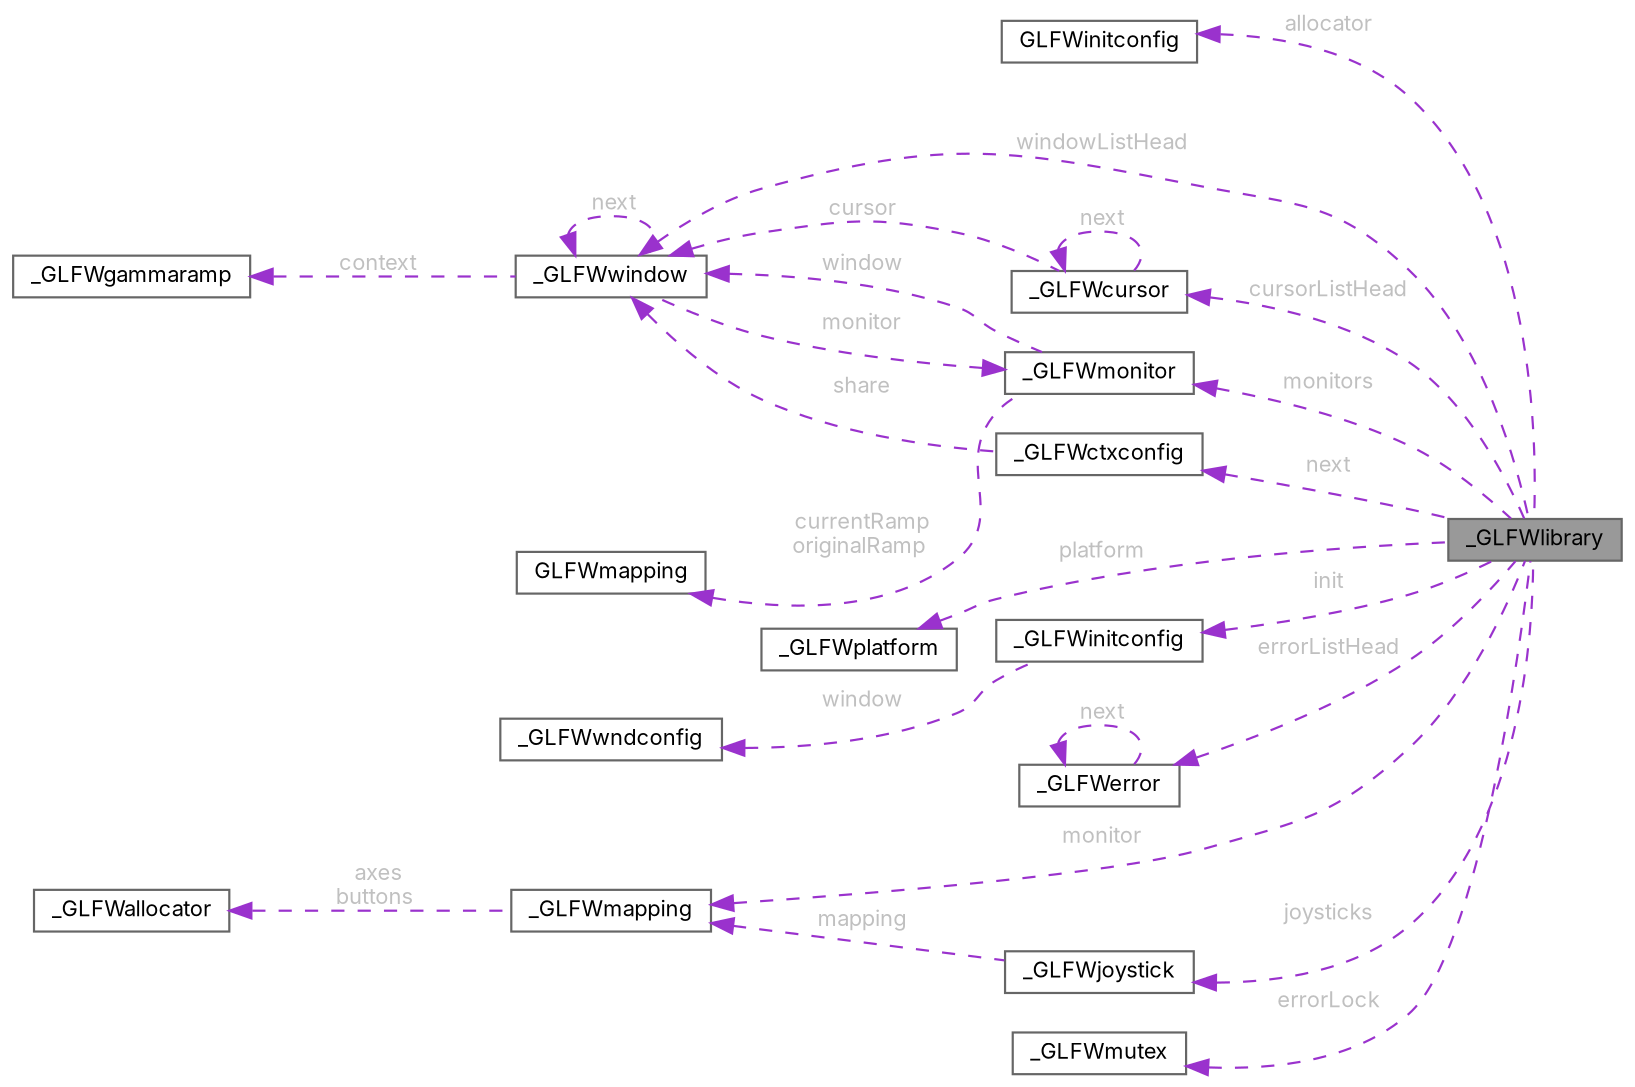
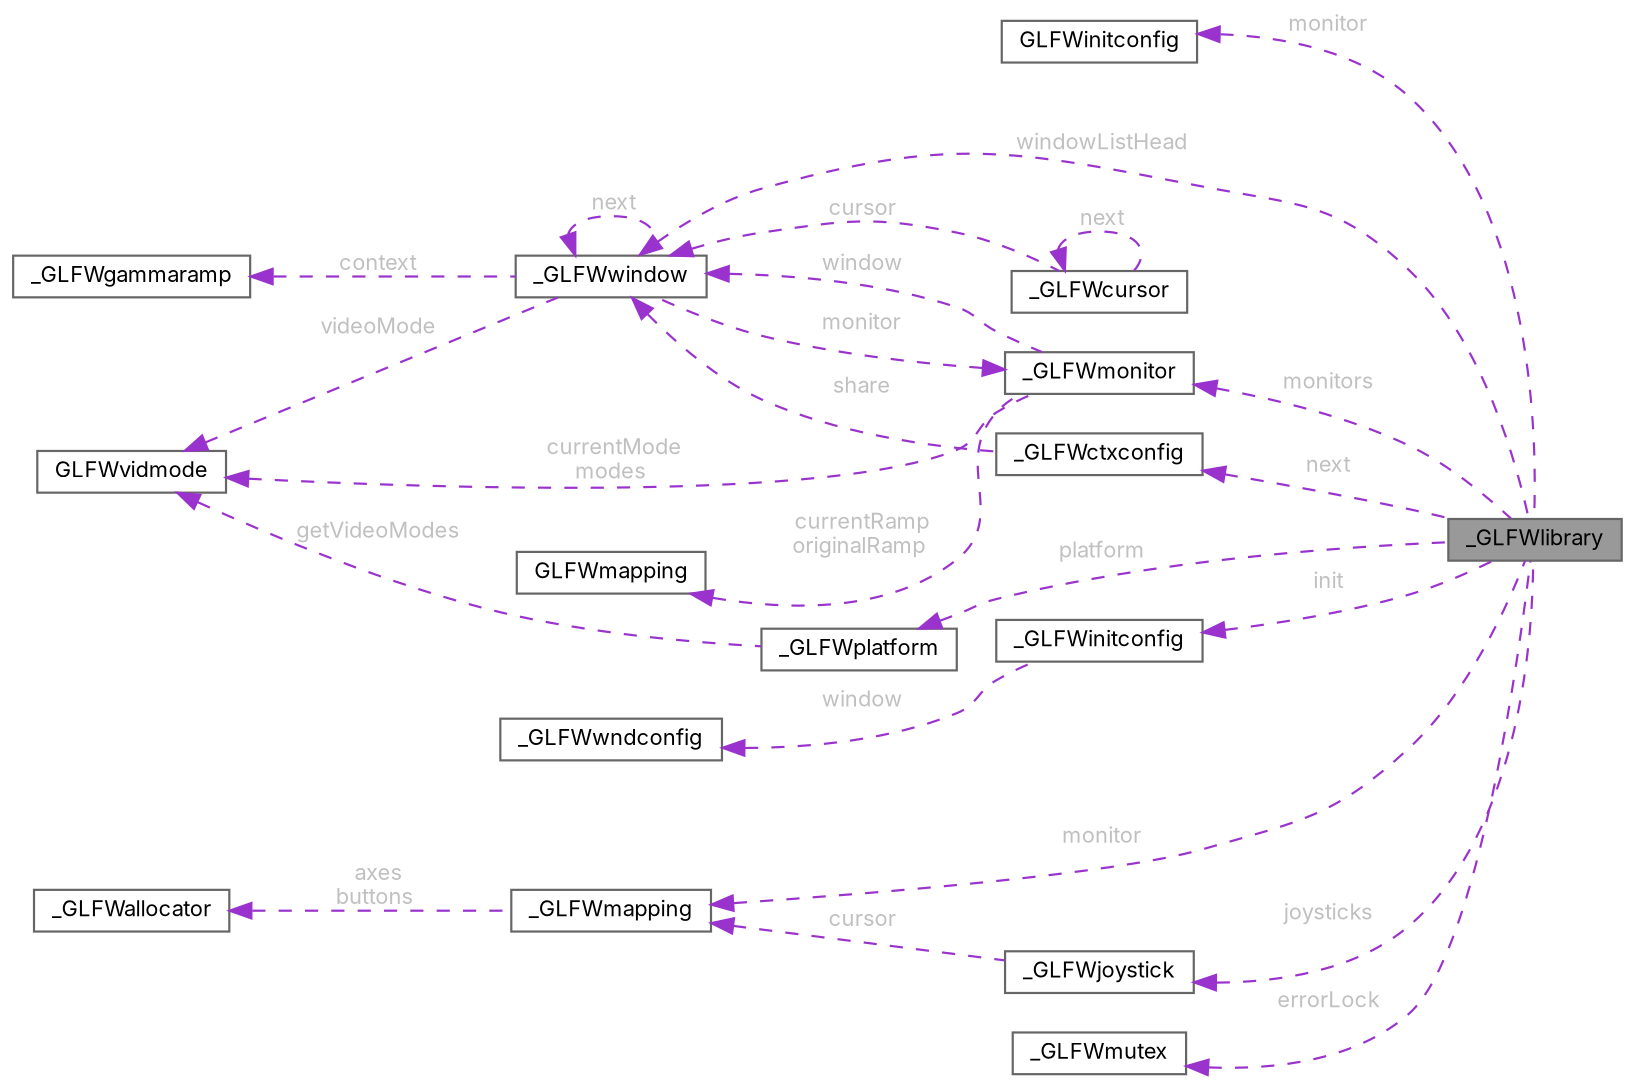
edge "_GLFWlibrary" -> "GLFWinitconfig": label " allocator" -> " monitor"
edge "_GLFWlibrary" -> "_GLFWcursor": removed, label "cursorListHead"
node "GLFWvidmode": added
node "_GLFWerror": removed
edge "_GLFWjoystick" -> "_GLFWmapping": label " mapping" -> " cursor"
